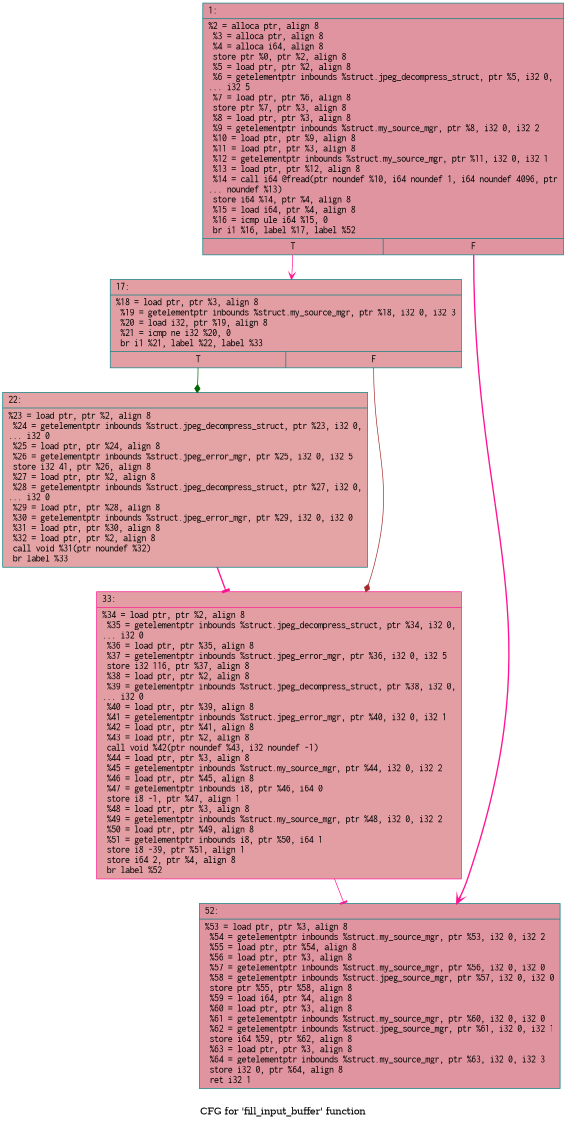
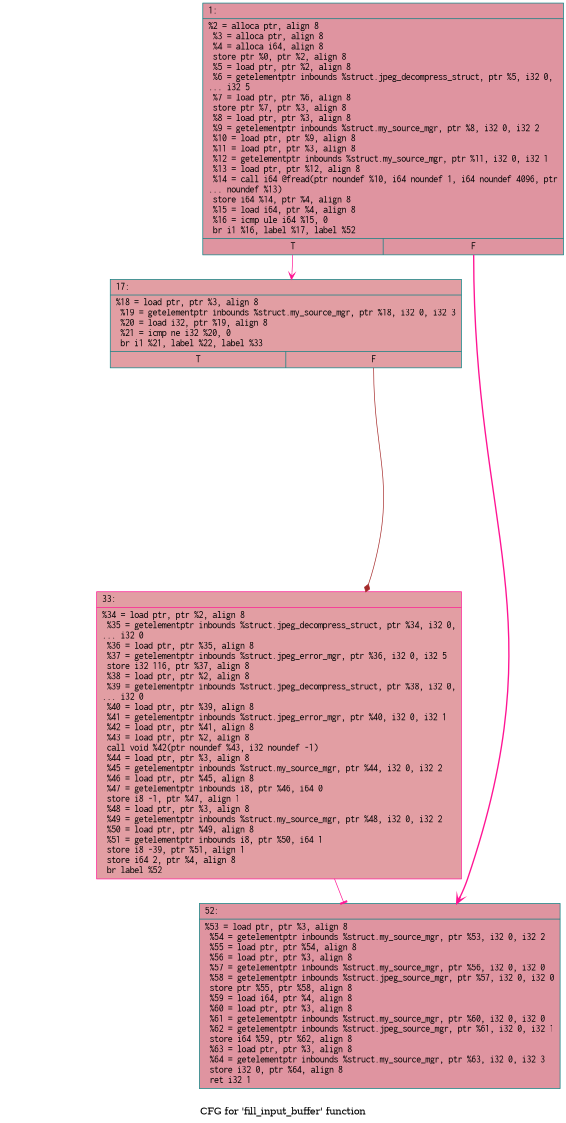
node "22:": removed
